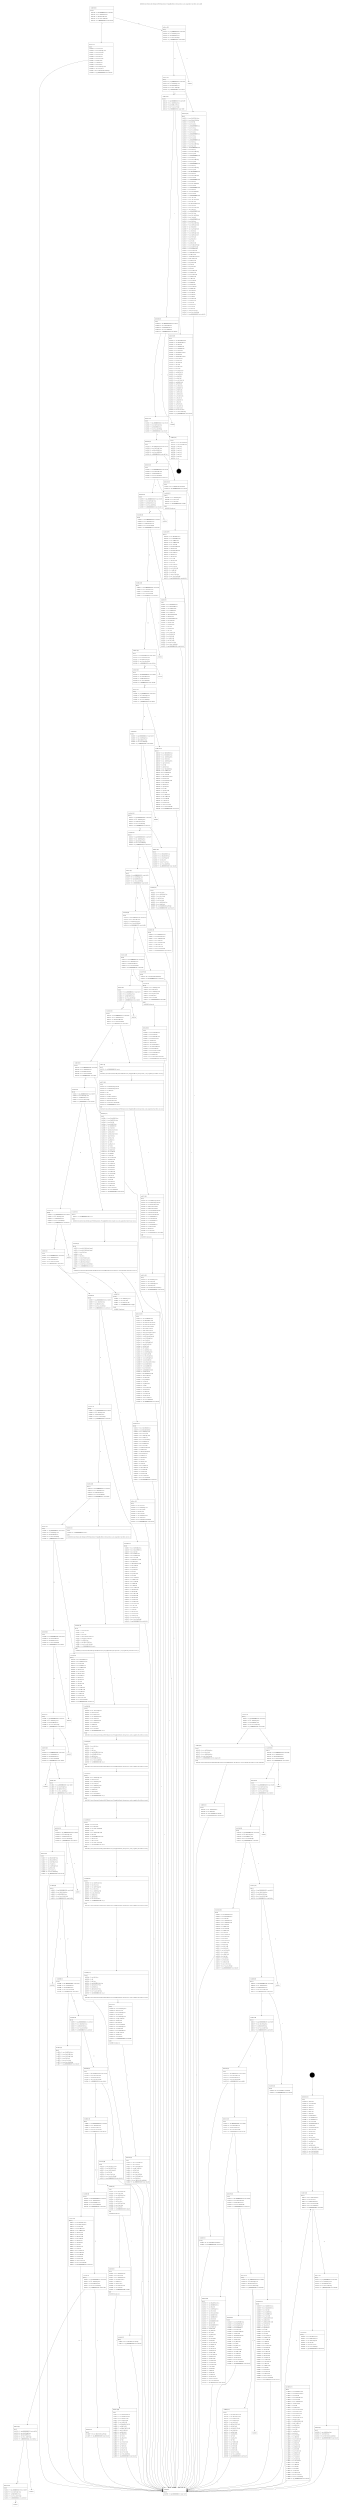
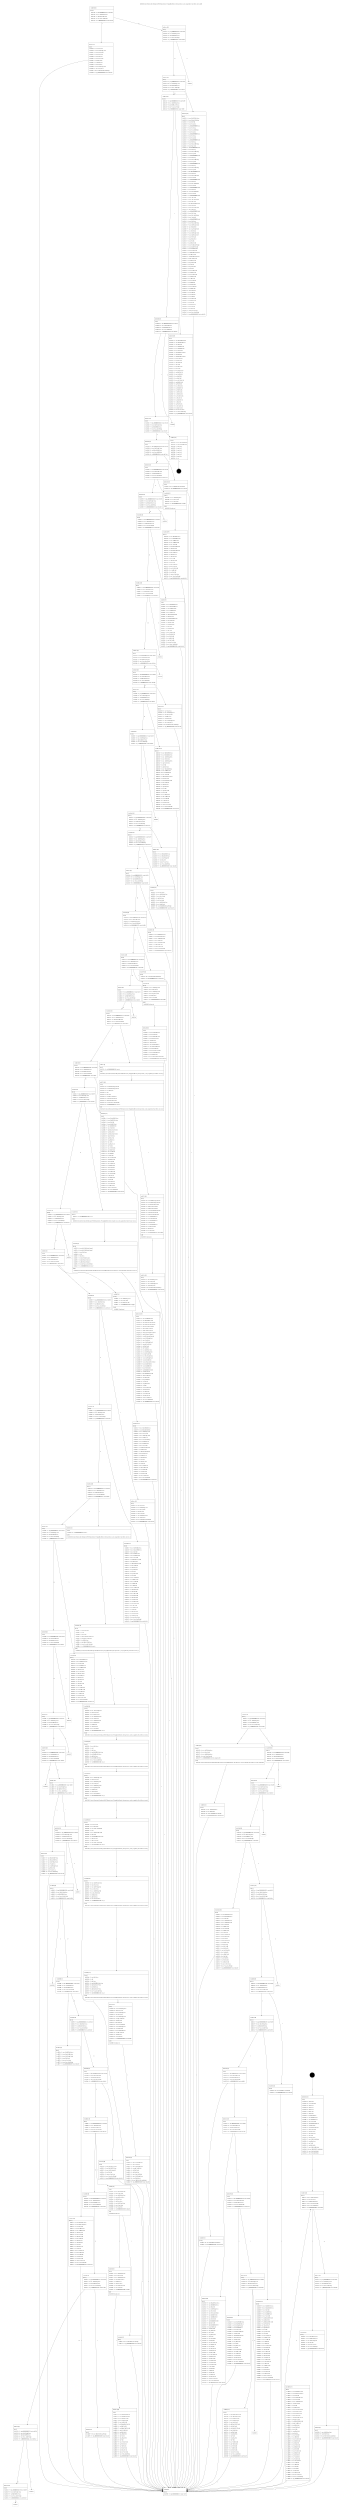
node "0x402e9d [34]": added
